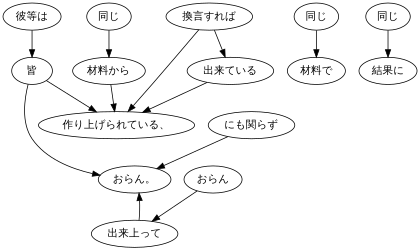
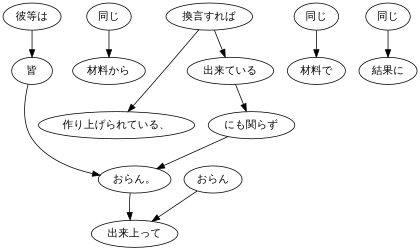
edge "皆" -> "作り上げられている、": removed
edge "材料から" -> "作り上げられている、": removed
edge "出来ている" -> "作り上げられている、": now "出来ている" -> "にも関らず"
edge "出来上って" -> "おらん。": reversed
